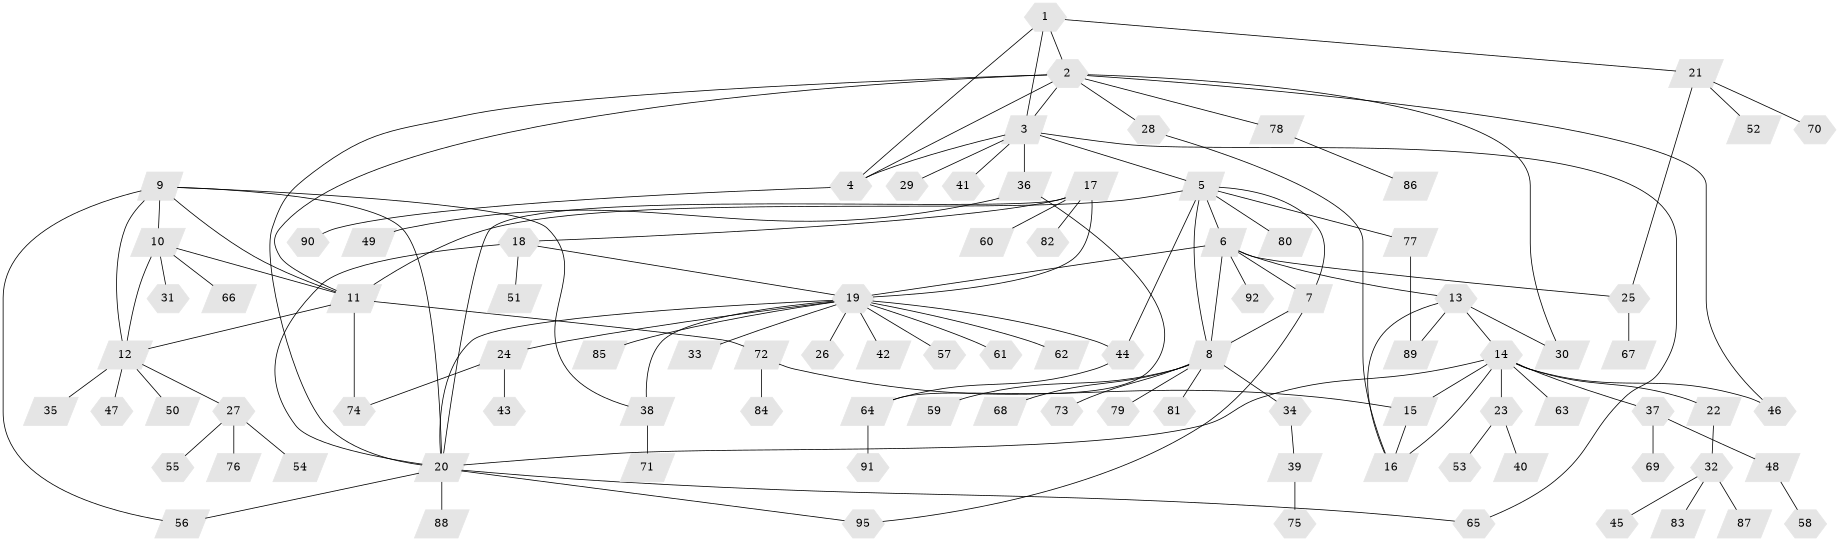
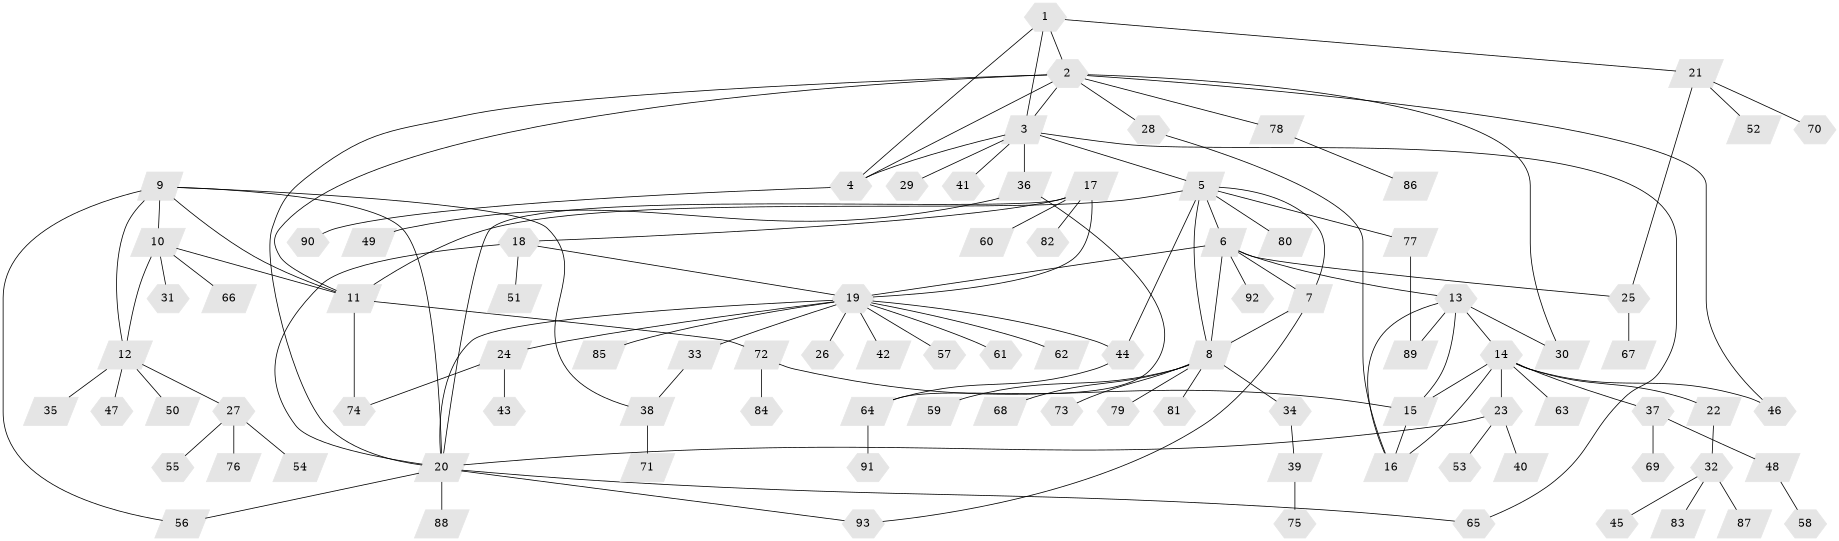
edge "11" -- "12": removed
edge "19" -- "38": now "33" -- "38"
edge "13" -- "15": added
edge "14" -- "20": now "23" -- "20"
node "95": label "95" -> "93"
